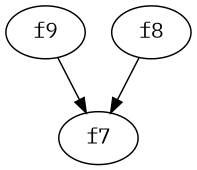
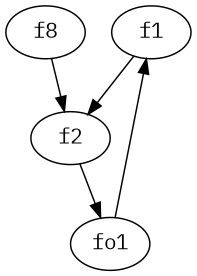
node "f9": label "f9" -> "f1"
node "f7": label "f7" -> "f2"
node "fo1": added
